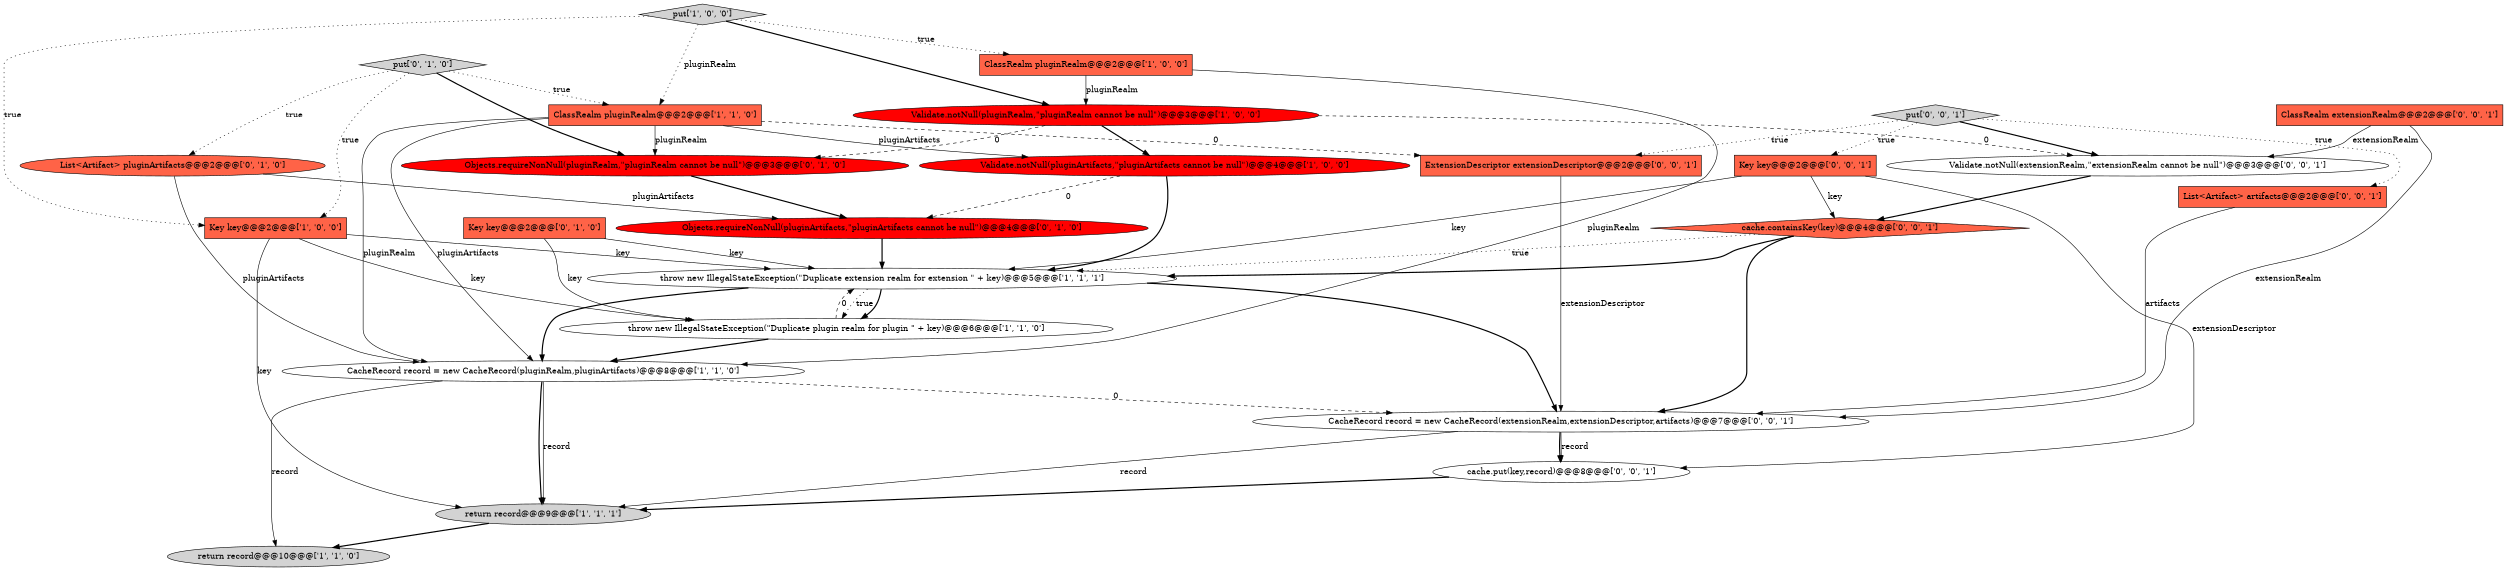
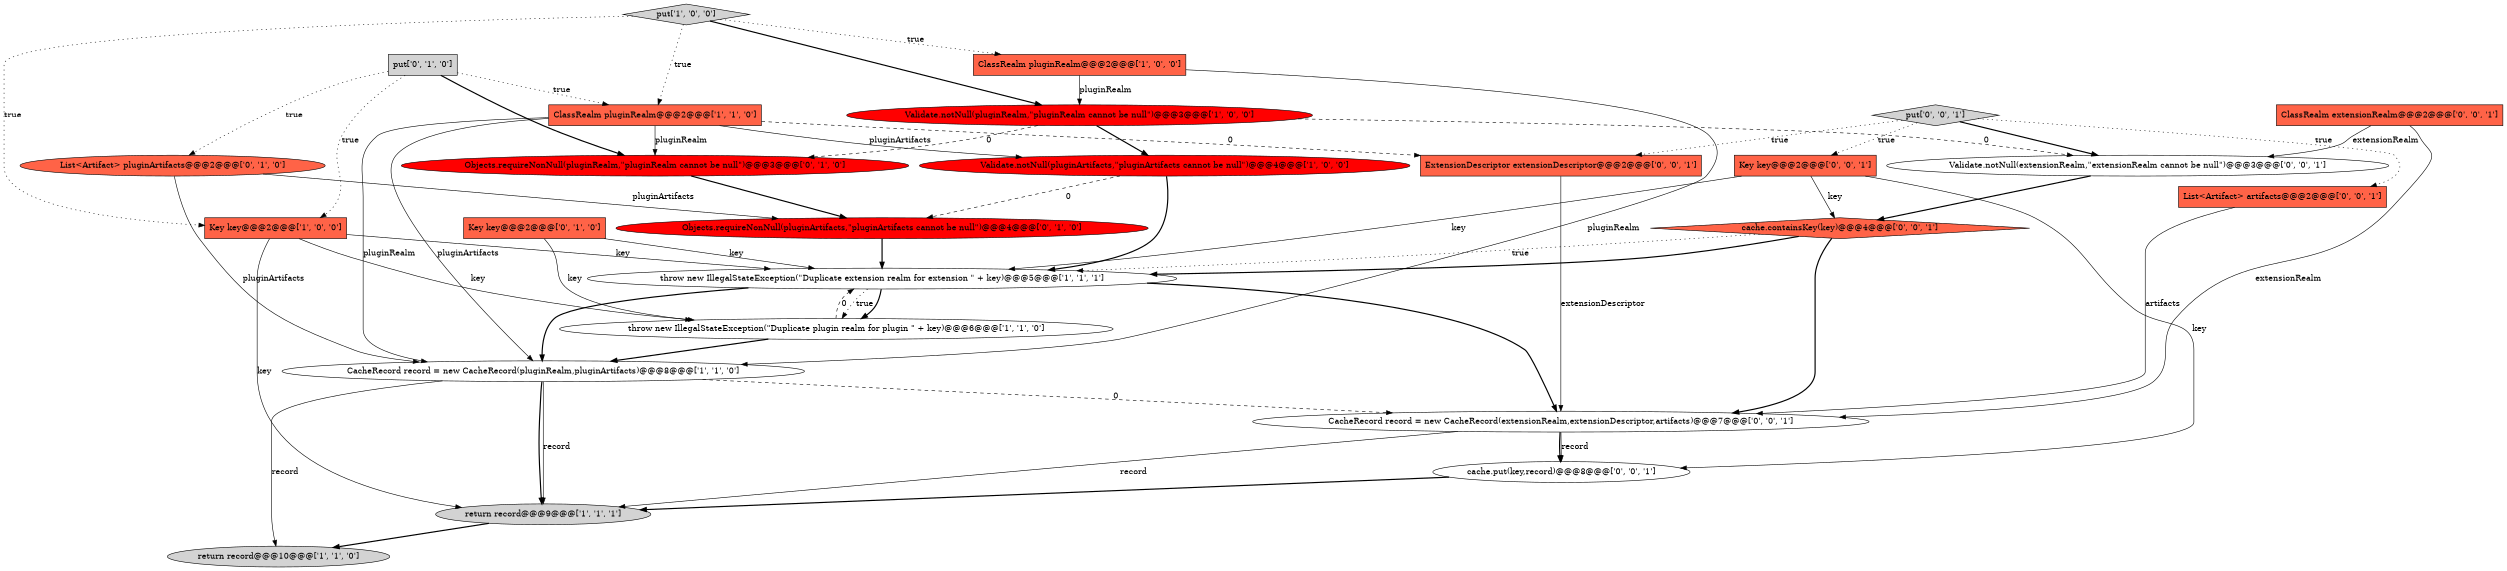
node "put['0', '1', '0']": shape diamond -> box
edge "put['1', '0', '0']" -> "ClassRealm pluginRealm@@@2@@@['1', '1', '0']": label "pluginRealm" -> "true"
edge "Key key@@@2@@@['0', '0', '1']" -> "cache.put(key,record)@@@8@@@['0', '0', '1']": label "extensionDescriptor" -> "key"
